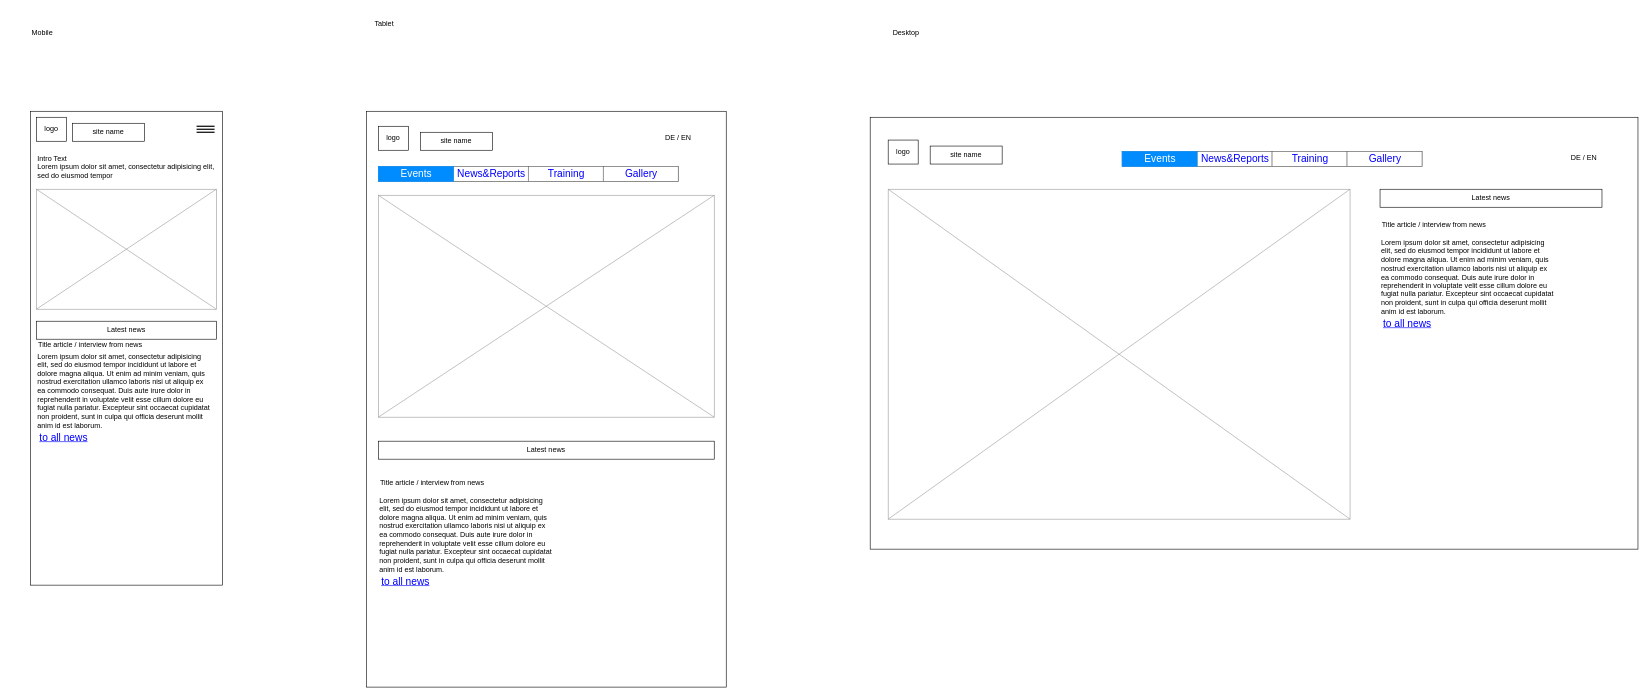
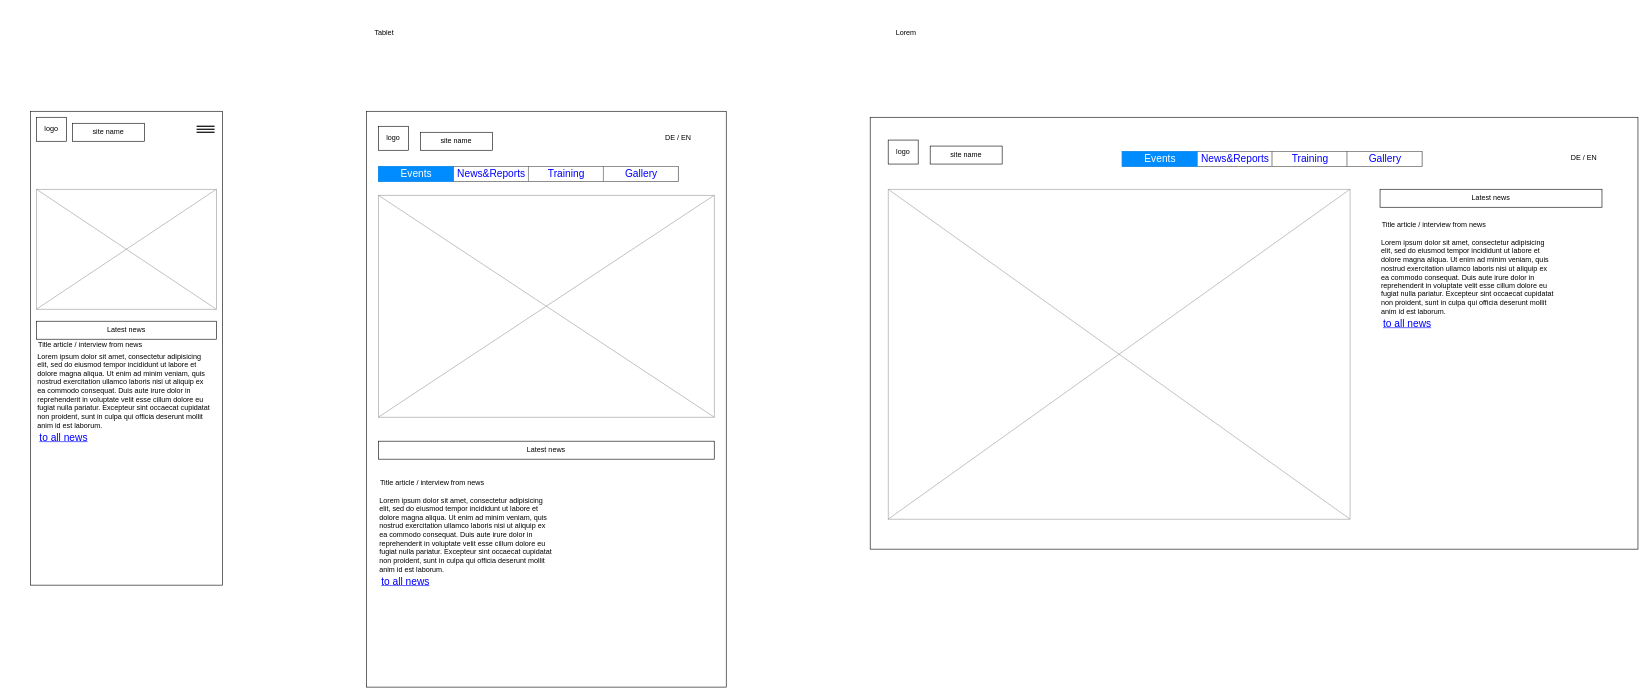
node "Tablet": moved (384, 24) -> (384, 33)
node "Mobile": removed
node "Desktop": label "Desktop" -> "Lorem"
node "Intro Text Lorem ipsum dolor sit amet, consectetur adipisicing elit, sed do eiusmod tempor": removed
